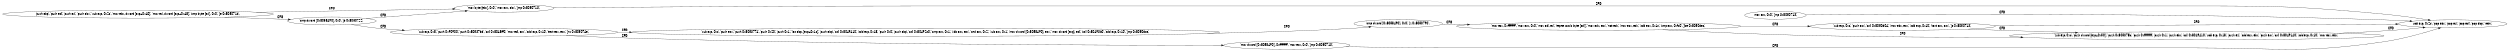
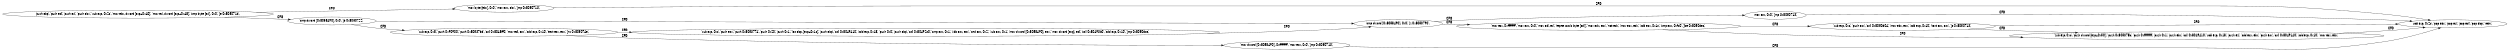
edge "'cmp dword [0x8058490], 0x0', 'je 0x8050722'," -> "'mov byte [ebx], 0x0', 'mov eax, ebx', 'jmp 0x8050713',": now "'cmp dword [0x8058490], 0x0', 'je 0x8050722'," -> "'cmp dword [0x8058490], 0x0', 'js 0x8050790',"
edge "'cmp dword [0x8058490], 0x0', 'js 0x8050790'," -> "'mov eax, 0x0', 'jmp 3x8050713',": added, label "CFG"
